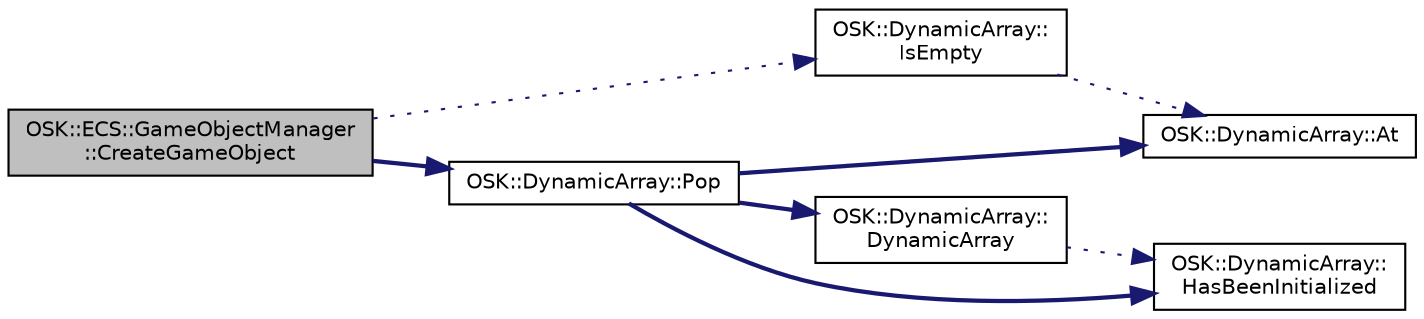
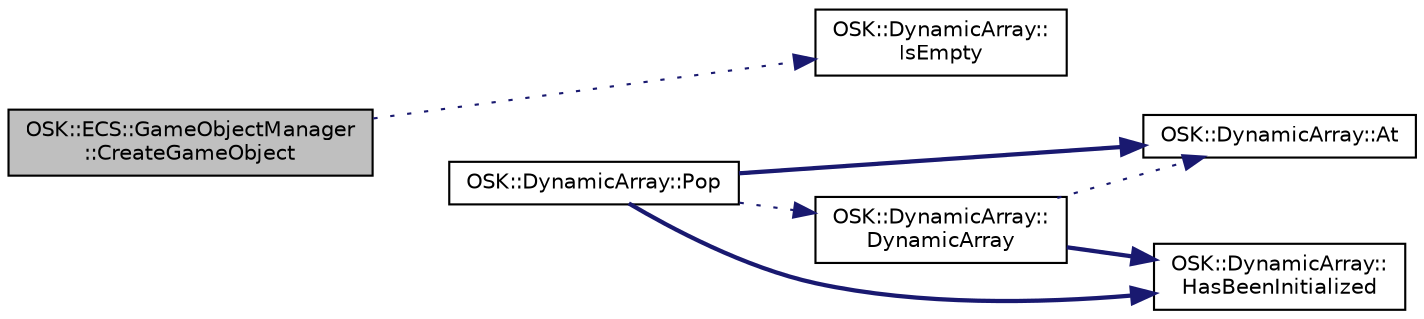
edge "OSK::DynamicArray:: IsEmpty" -> "OSK::DynamicArray::At": now "OSK::DynamicArray:: DynamicArray" -> "OSK::DynamicArray::At"
edge "OSK::ECS::GameObjectManager ::CreateGameObject" -> "OSK::DynamicArray::Pop": removed
edge "OSK::DynamicArray::Pop" -> "OSK::DynamicArray:: DynamicArray": style bold -> dotted
edge "OSK::DynamicArray:: DynamicArray" -> "OSK::DynamicArray:: HasBeenInitialized": style dotted -> bold
